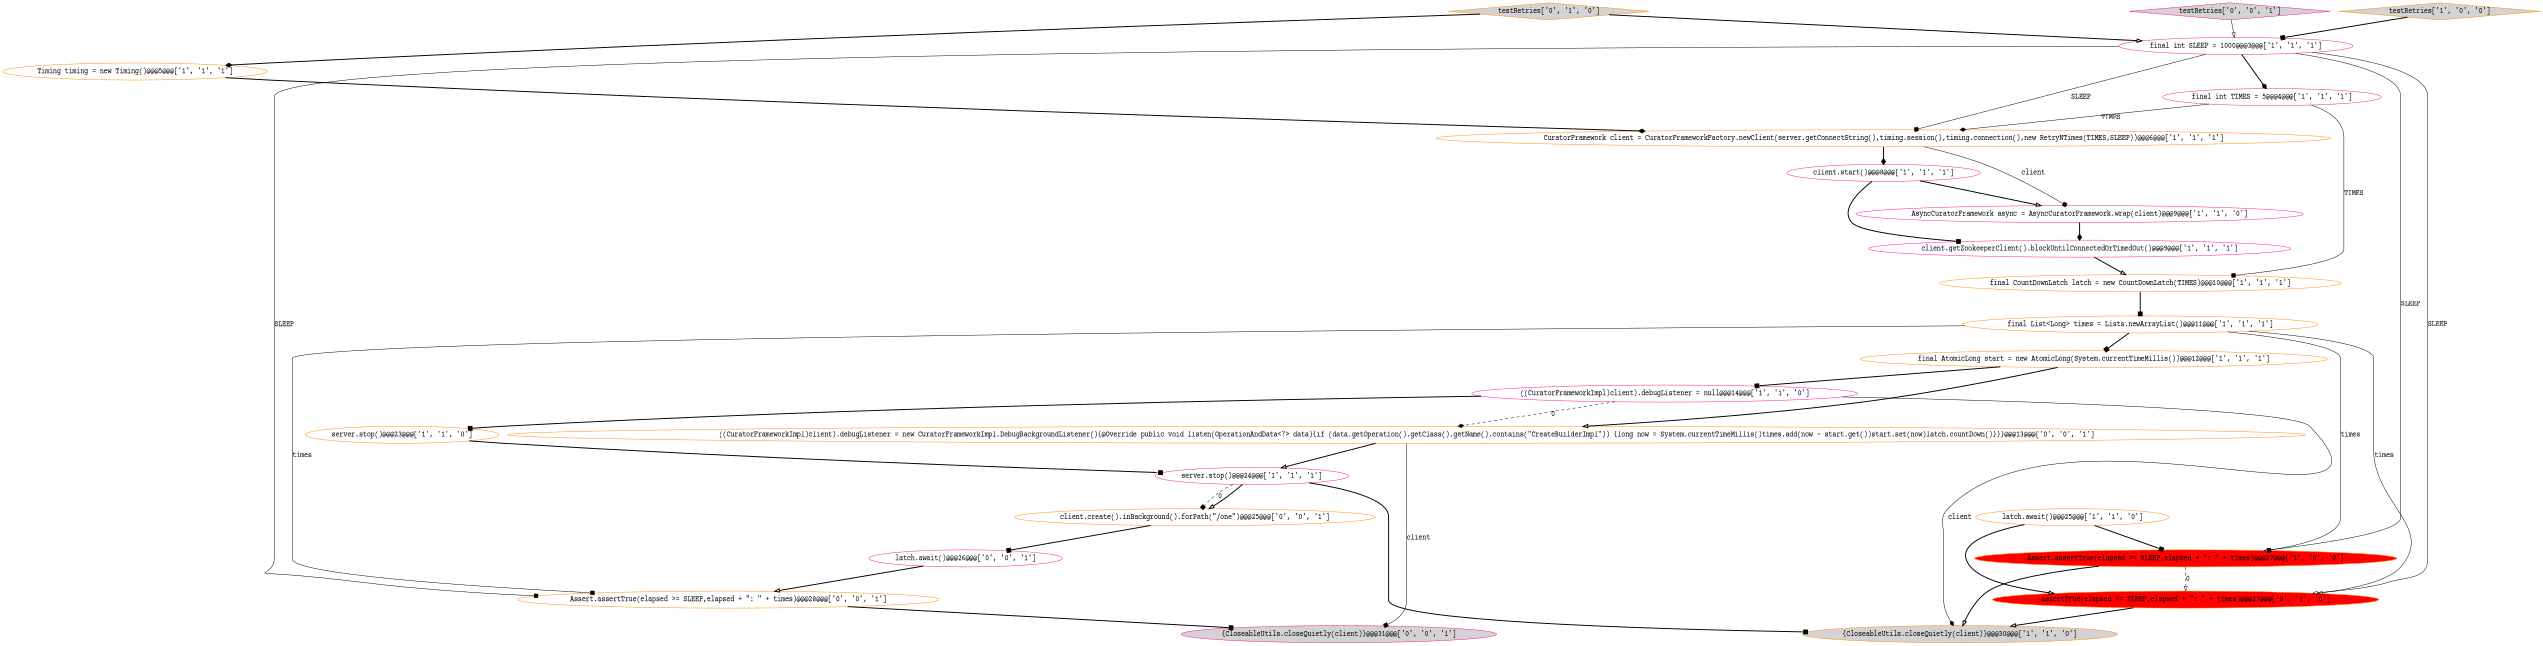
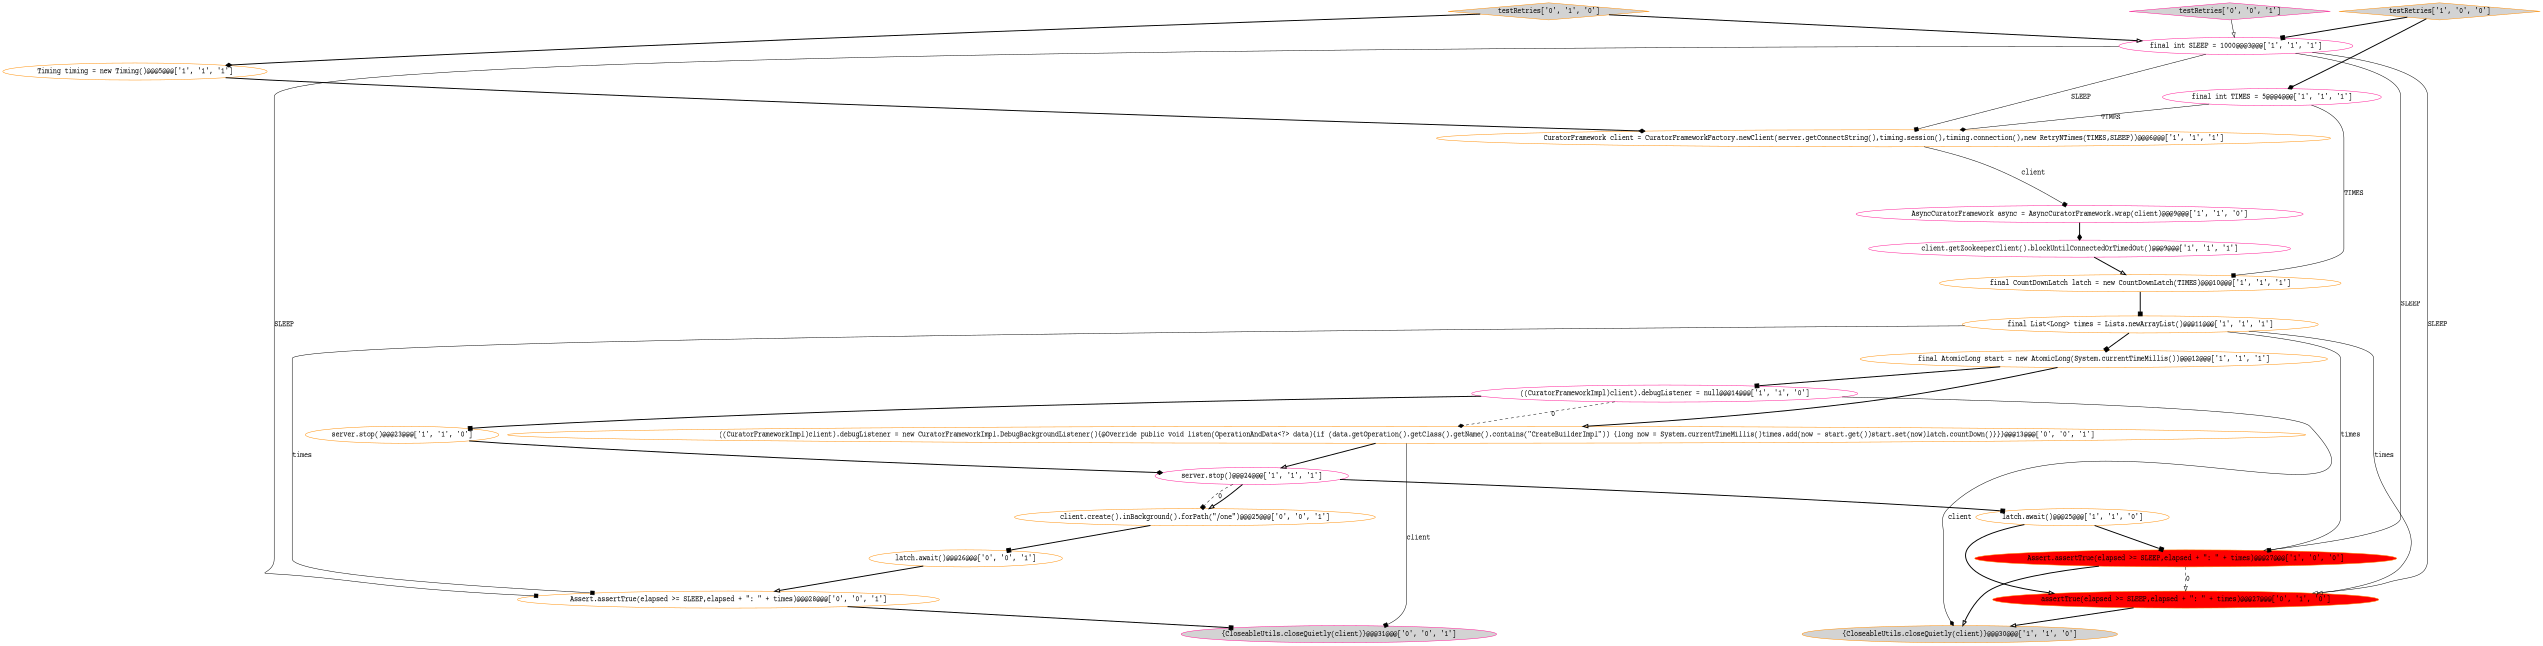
edge "final int SLEEP = 1000@@@3@@@['1', '1', '1']" -> "final int TIMES = 5@@@4@@@['1', '1', '1']": now "testRetries['1', '0', '0']" -> "final int TIMES = 5@@@4@@@['1', '1', '1']"
node "client.start()@@@8@@@['1', '1', '1']": removed
edge "server.stop()@@@23@@@['1', '1', '0']" -> "server.stop()@@@24@@@['1', '1', '1']": arrowhead box -> diamond
node "latch.await()@@@26@@@['0', '0', '1']": color deeppink -> darkorange
edge "server.stop()@@@24@@@['1', '1', '1']" -> "{CloseableUtils.closeQuietly(client)}@@@30@@@['1', '1', '0']": now "server.stop()@@@24@@@['1', '1', '1']" -> "latch.await()@@@25@@@['1', '1', '0']"
